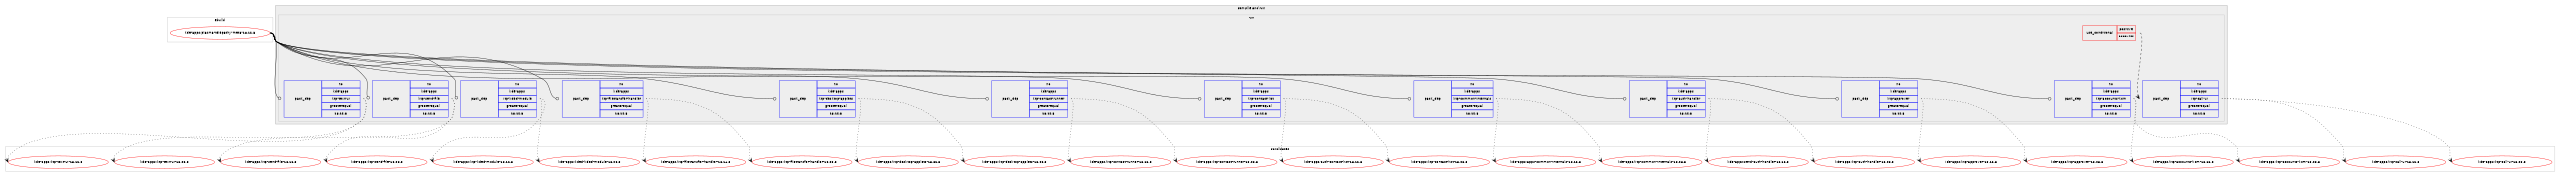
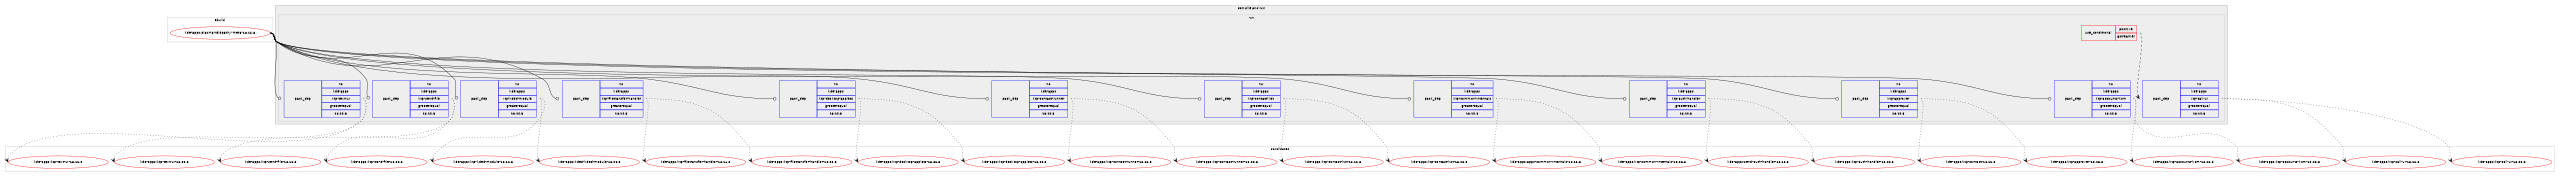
node "use_conditional": text "accounts" -> "gstreamer"
node "kde-apps/auth-contact-list-18.12.3": label "kde-apps/auth-contact-list-18.12.3" -> "kde-apps/ktp-contact-list-18.12.3"
node "kde-apps/ktp-approver-18.12.3": label "kde-apps/ktp-approver-18.12.3" -> "kde-apps/ktp-contact-18.12.3"
